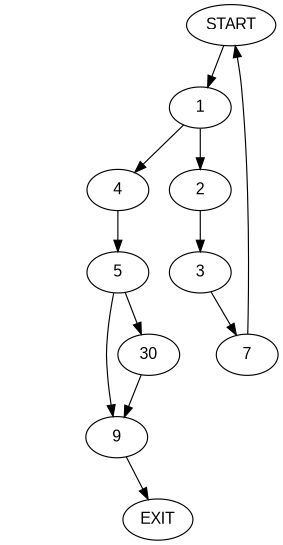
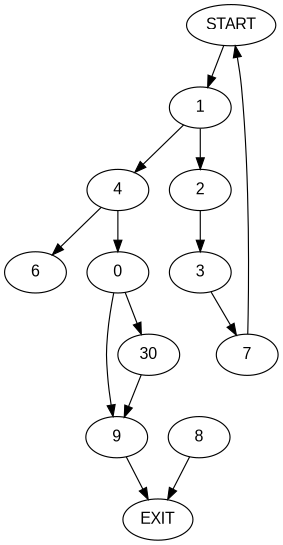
node "6": added
node "5": label "5" -> "0"
node "8": added
